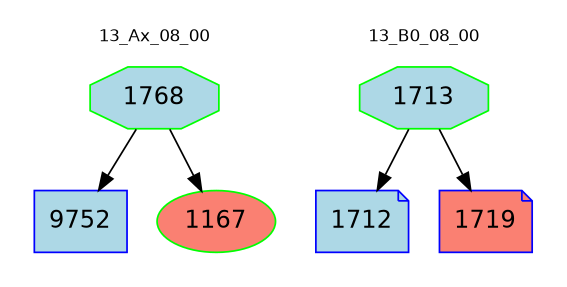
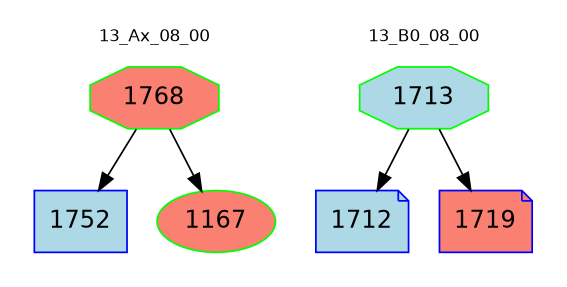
node "1768": fillcolor lightblue -> salmon
node "9752": label "9752" -> "1752"
